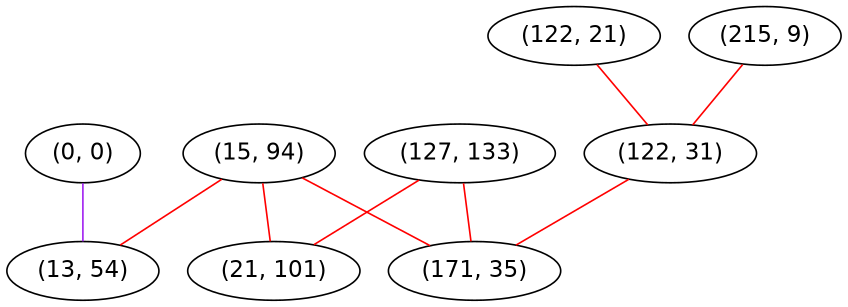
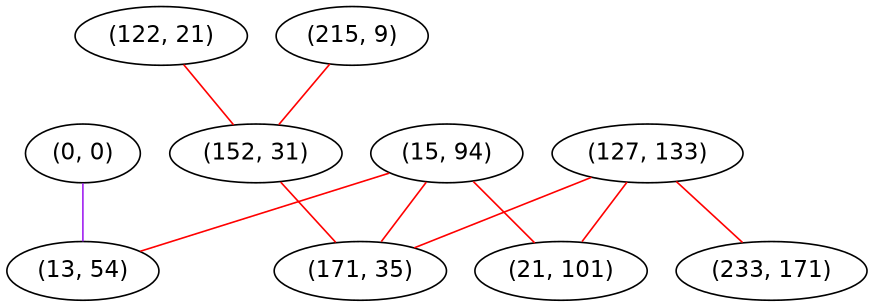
node "(122, 31)": label "(122, 31)" -> "(152, 31)"
node "(233, 171)": added
